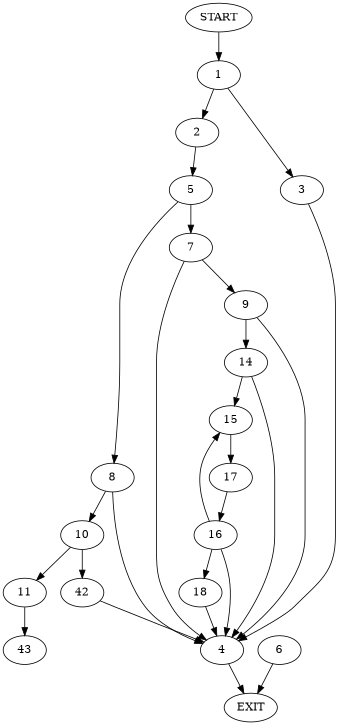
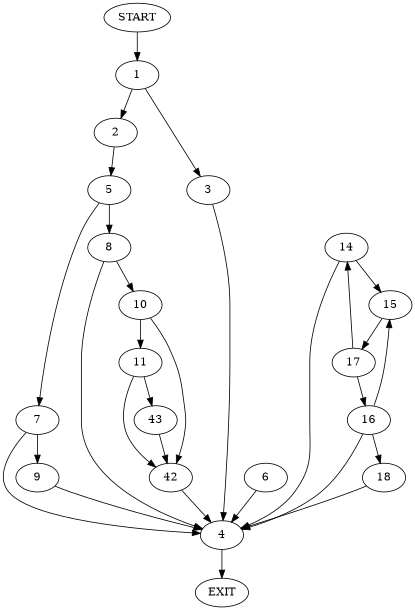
edge "9" -> "14": now "17" -> "14"
edge "11" -> "42": added
edge "43" -> "42": added
edge "6" -> "EXIT": now "6" -> "4"
